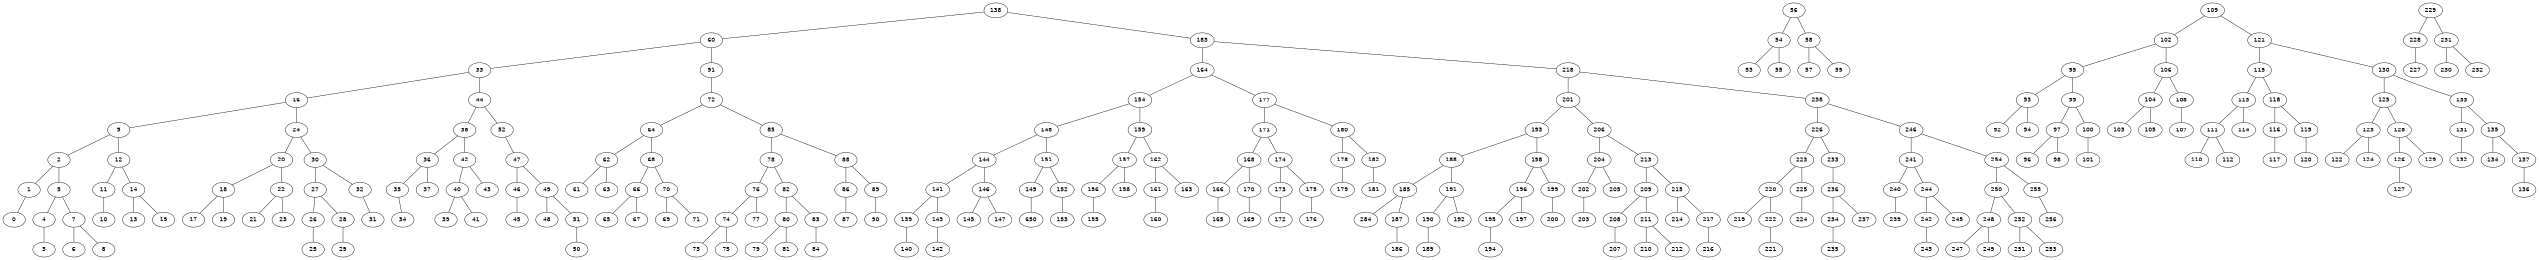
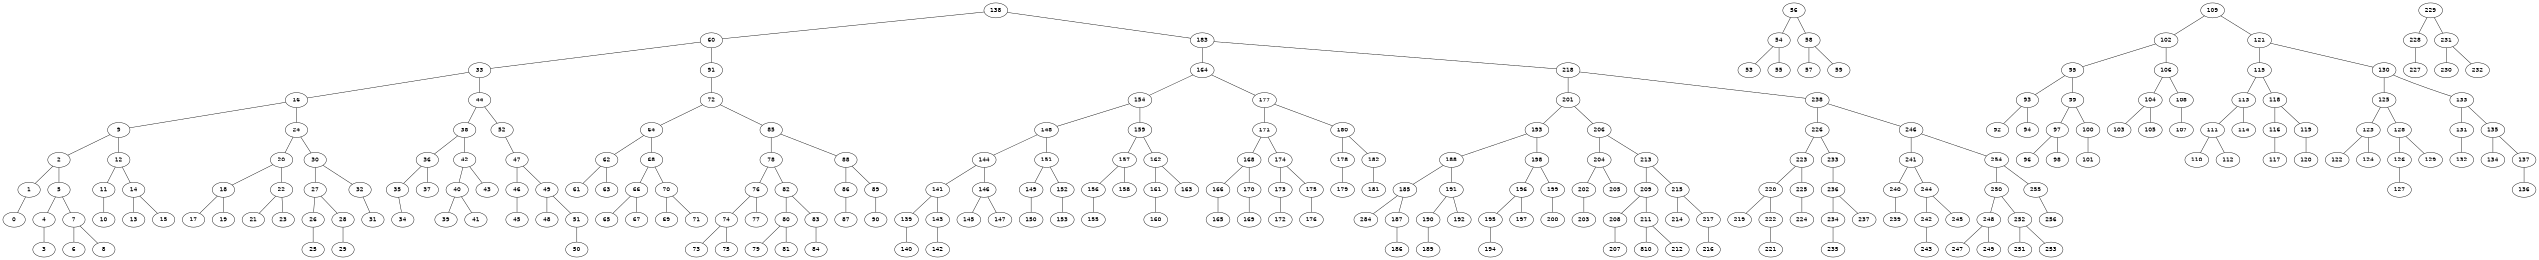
node "650": label "650" -> "150"
node "210": label "210" -> "810"
